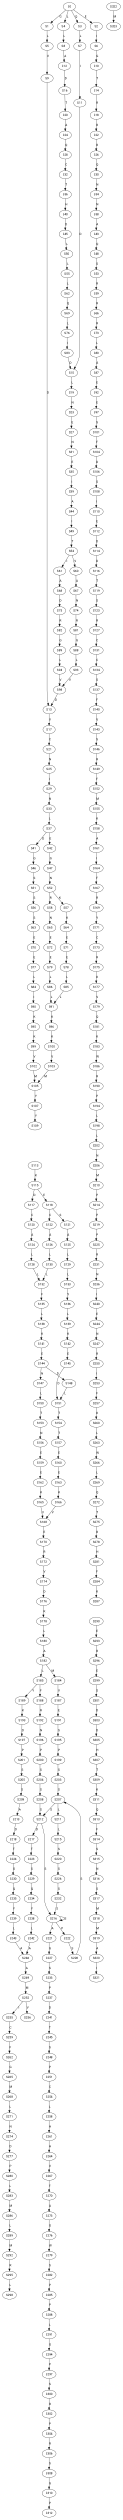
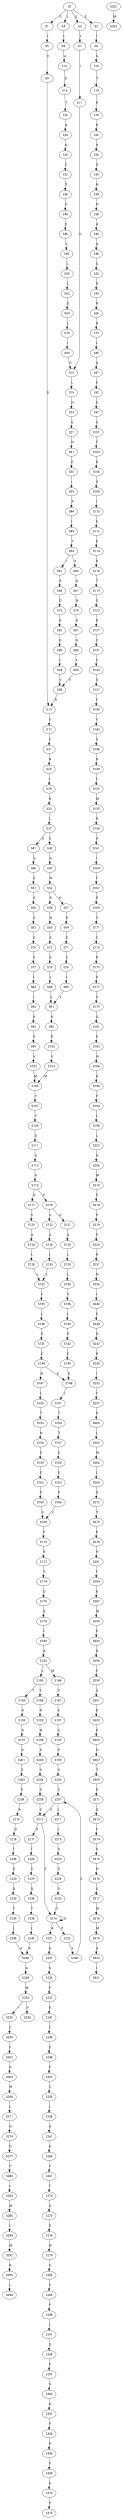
node "S111": added
edge "S145" -> "S151": now "S145" -> "S148"
edge "S287" -> "S290": added, label "W"
